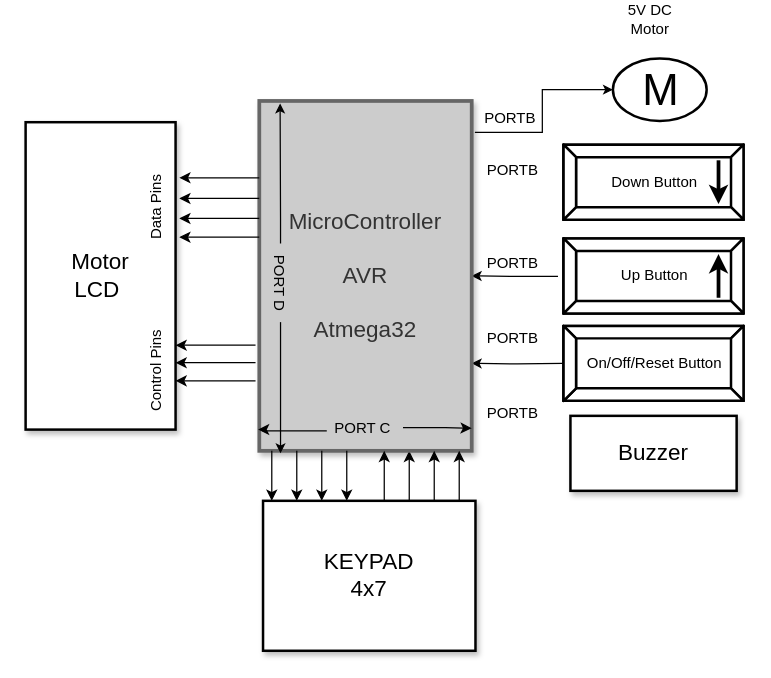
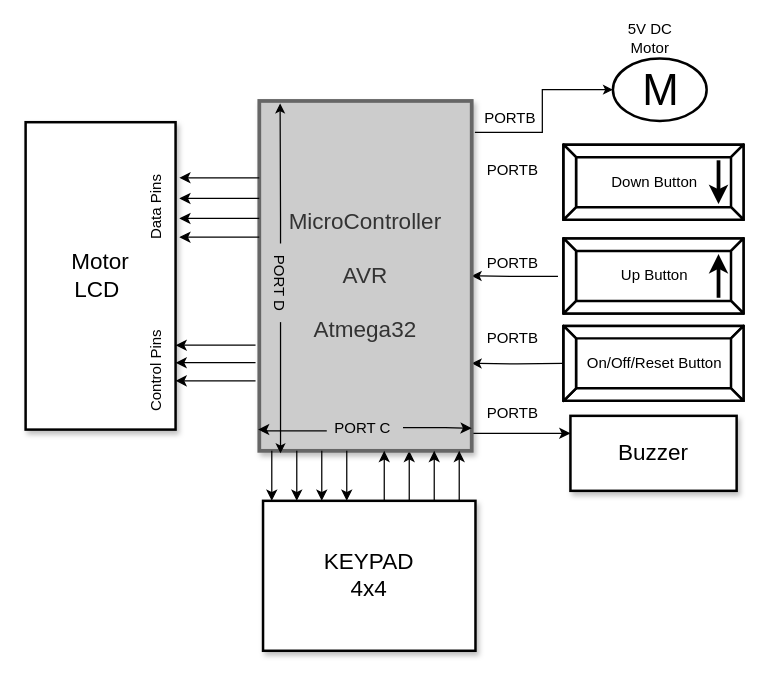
node "5V DC Motor": moved (651, 19) -> (651, 38)
edge "MicroController AVR Atmega32" -> "Buzzer": added
node "KEYPAD 4x7": label "KEYPAD 4x7" -> "KEYPAD 4x4"
